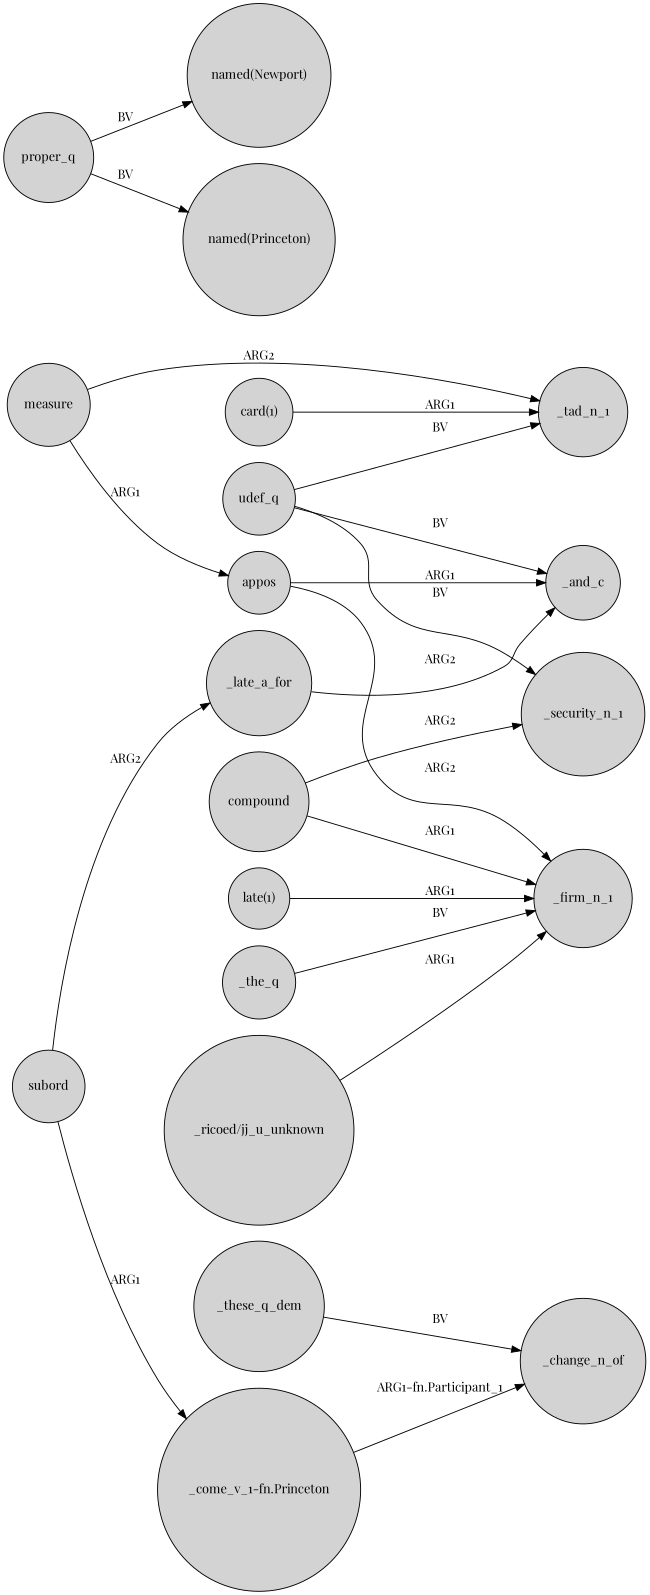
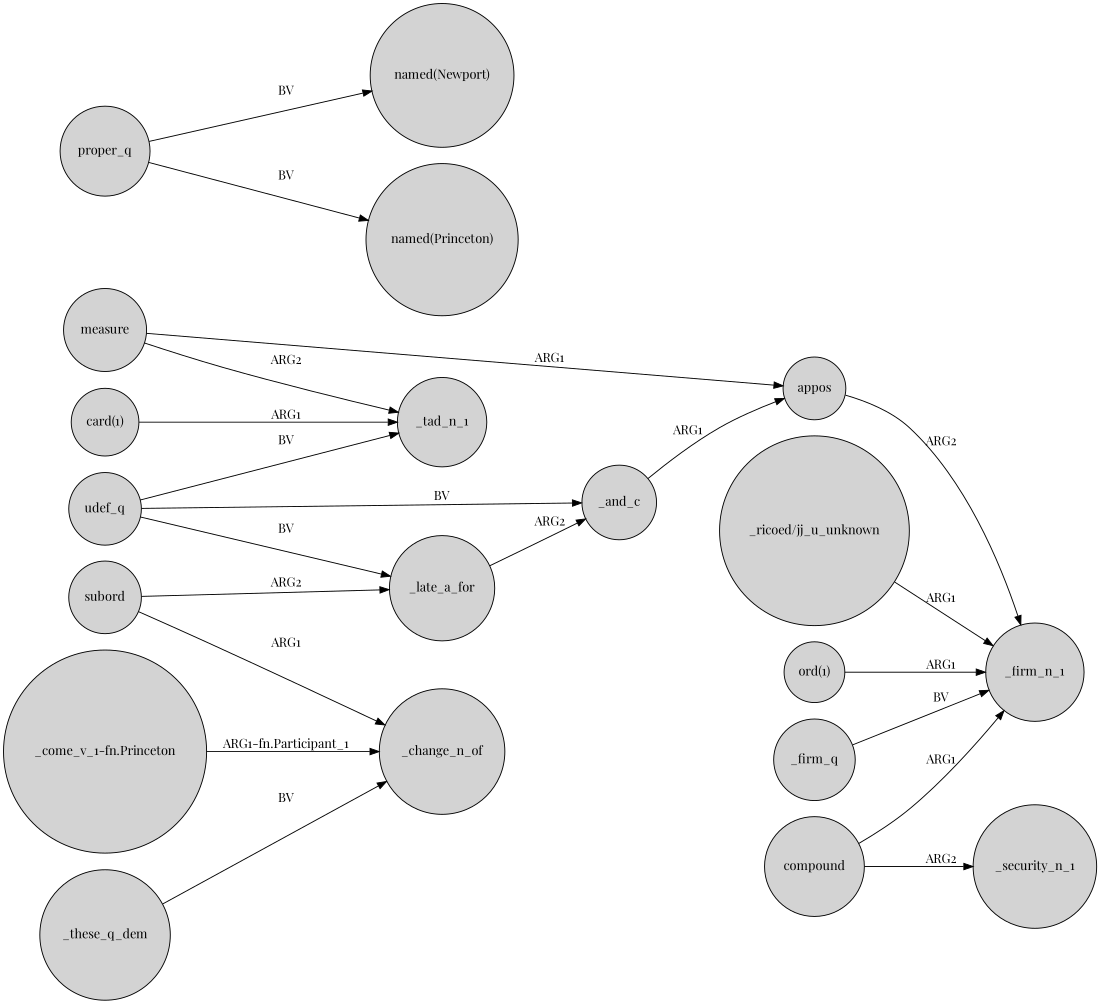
edge "appos" -> "_and_c": reversed
edge "udef_q" -> "_security_n_1": now "udef_q" -> "_late_a_for"
node "late(1)": label "late(1)" -> "ord(1)"
node "_the_q": label "_the_q" -> "_firm_q"
edge "subord" -> "_come_v_1-fn.Princeton": now "subord" -> "_change_n_of"
